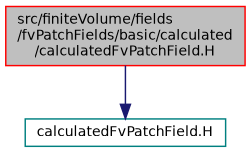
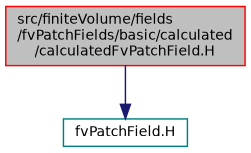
node "calculatedFvPatchField.H": label "calculatedFvPatchField.H" -> "fvPatchField.H"
